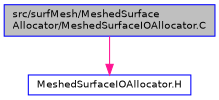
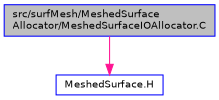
node "MeshedSurfaceIOAllocator.H": label "MeshedSurfaceIOAllocator.H" -> "MeshedSurface.H"
